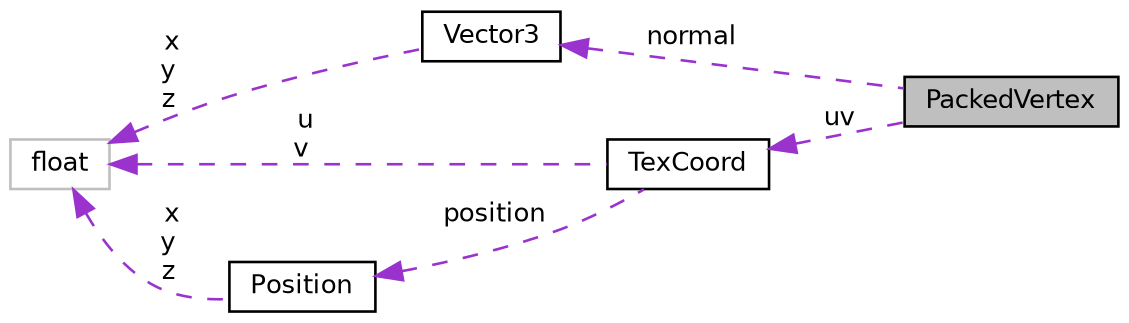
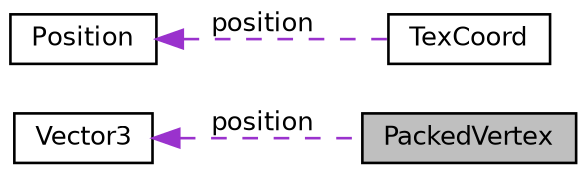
edge "PackedVertex" -> "Vector3": label " normal" -> " position"
edge "PackedVertex" -> "TexCoord": removed, label "uv"
node "float": removed
